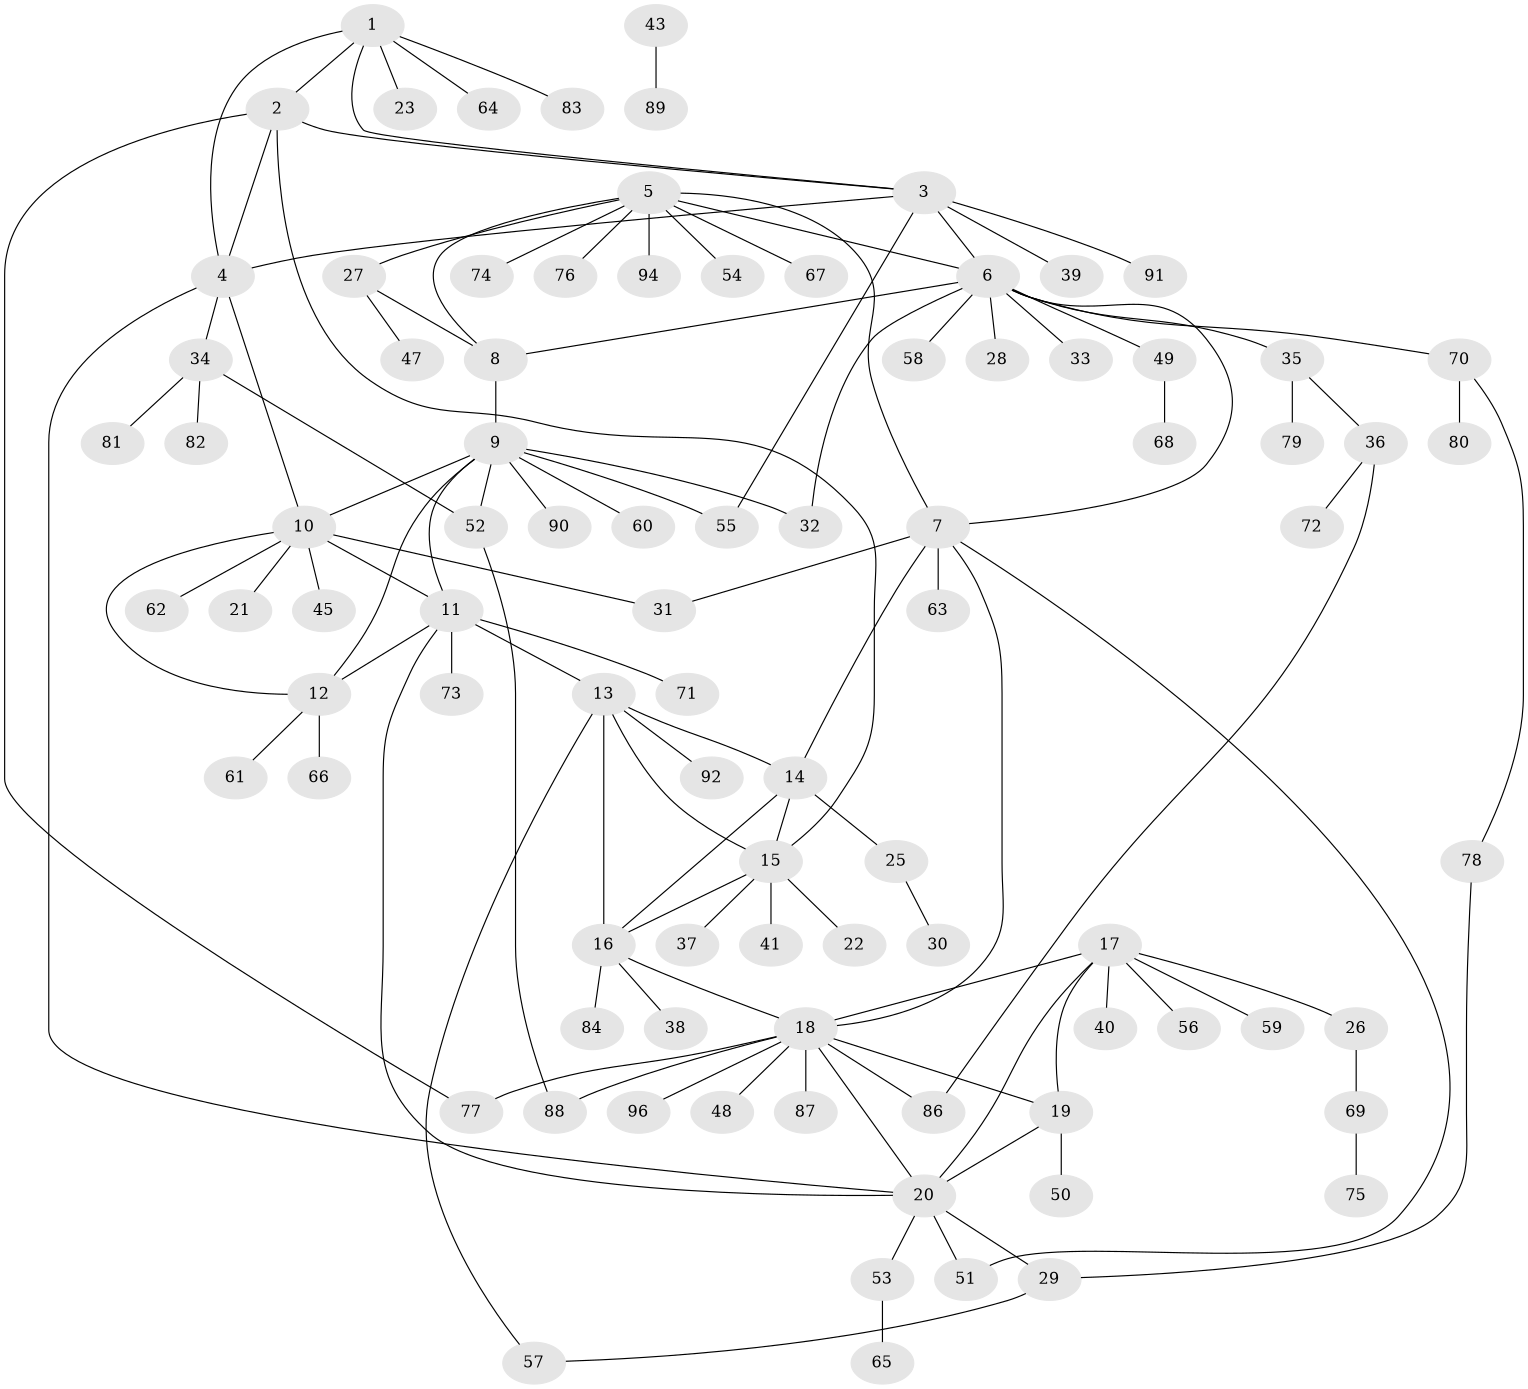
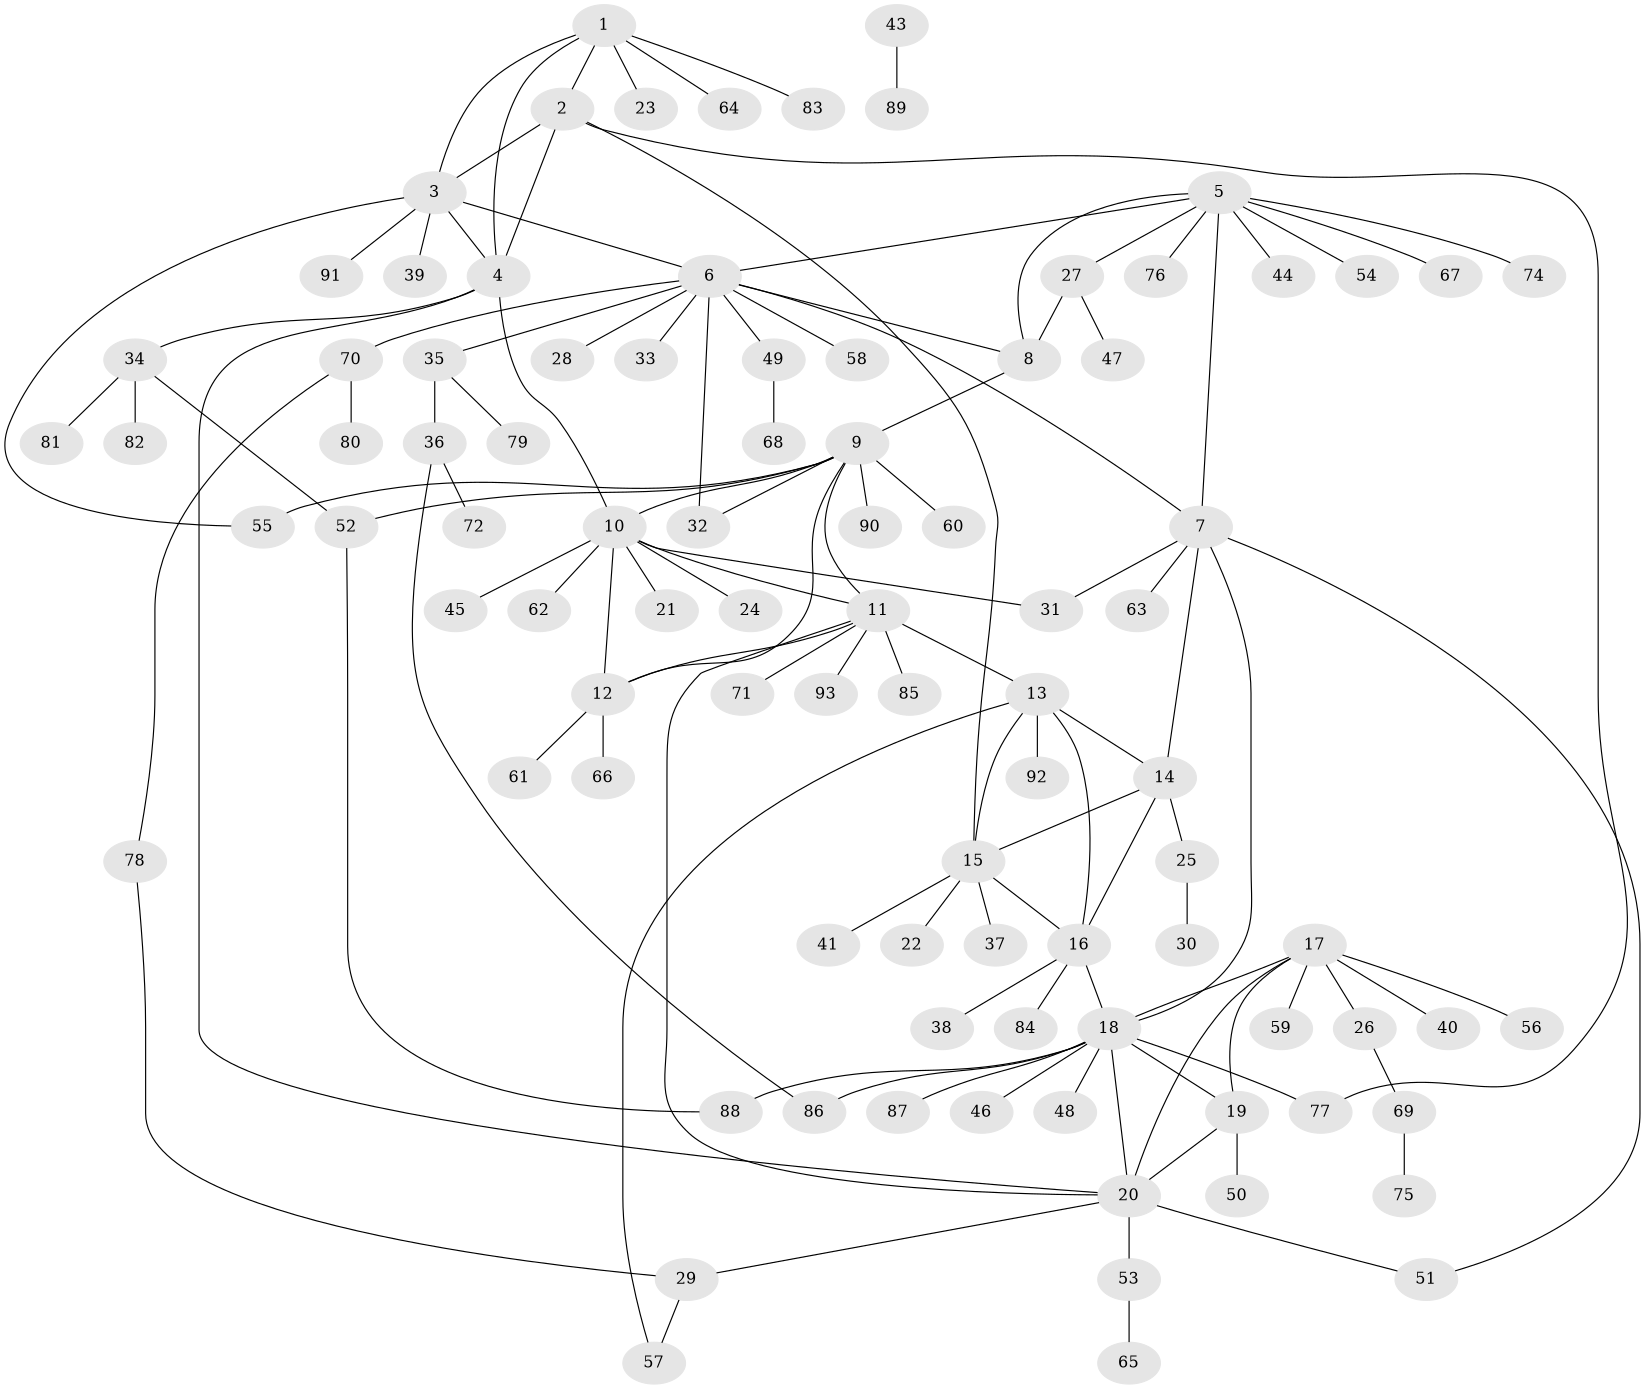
node "94": label "94" -> "44"
node "24": added
node "73": label "73" -> "93"
node "85": added
node "96": label "96" -> "46"
